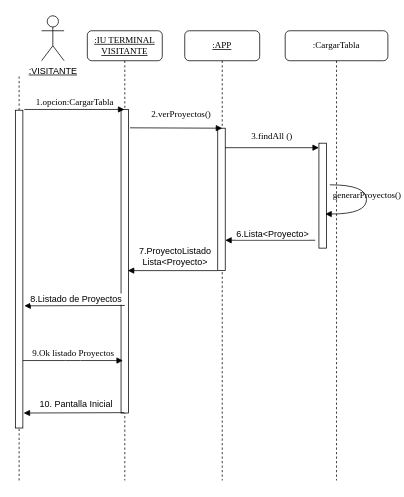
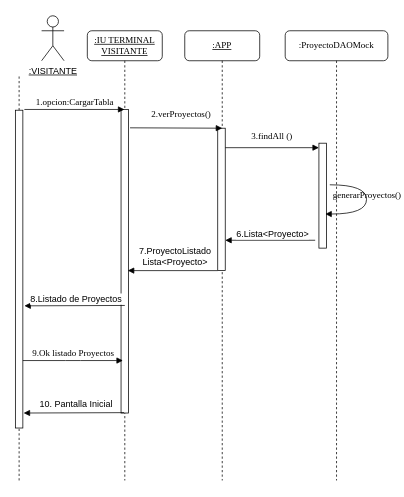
node ":CargarTabla": label ":CargarTabla" -> ":ProyectoDAOMock"
